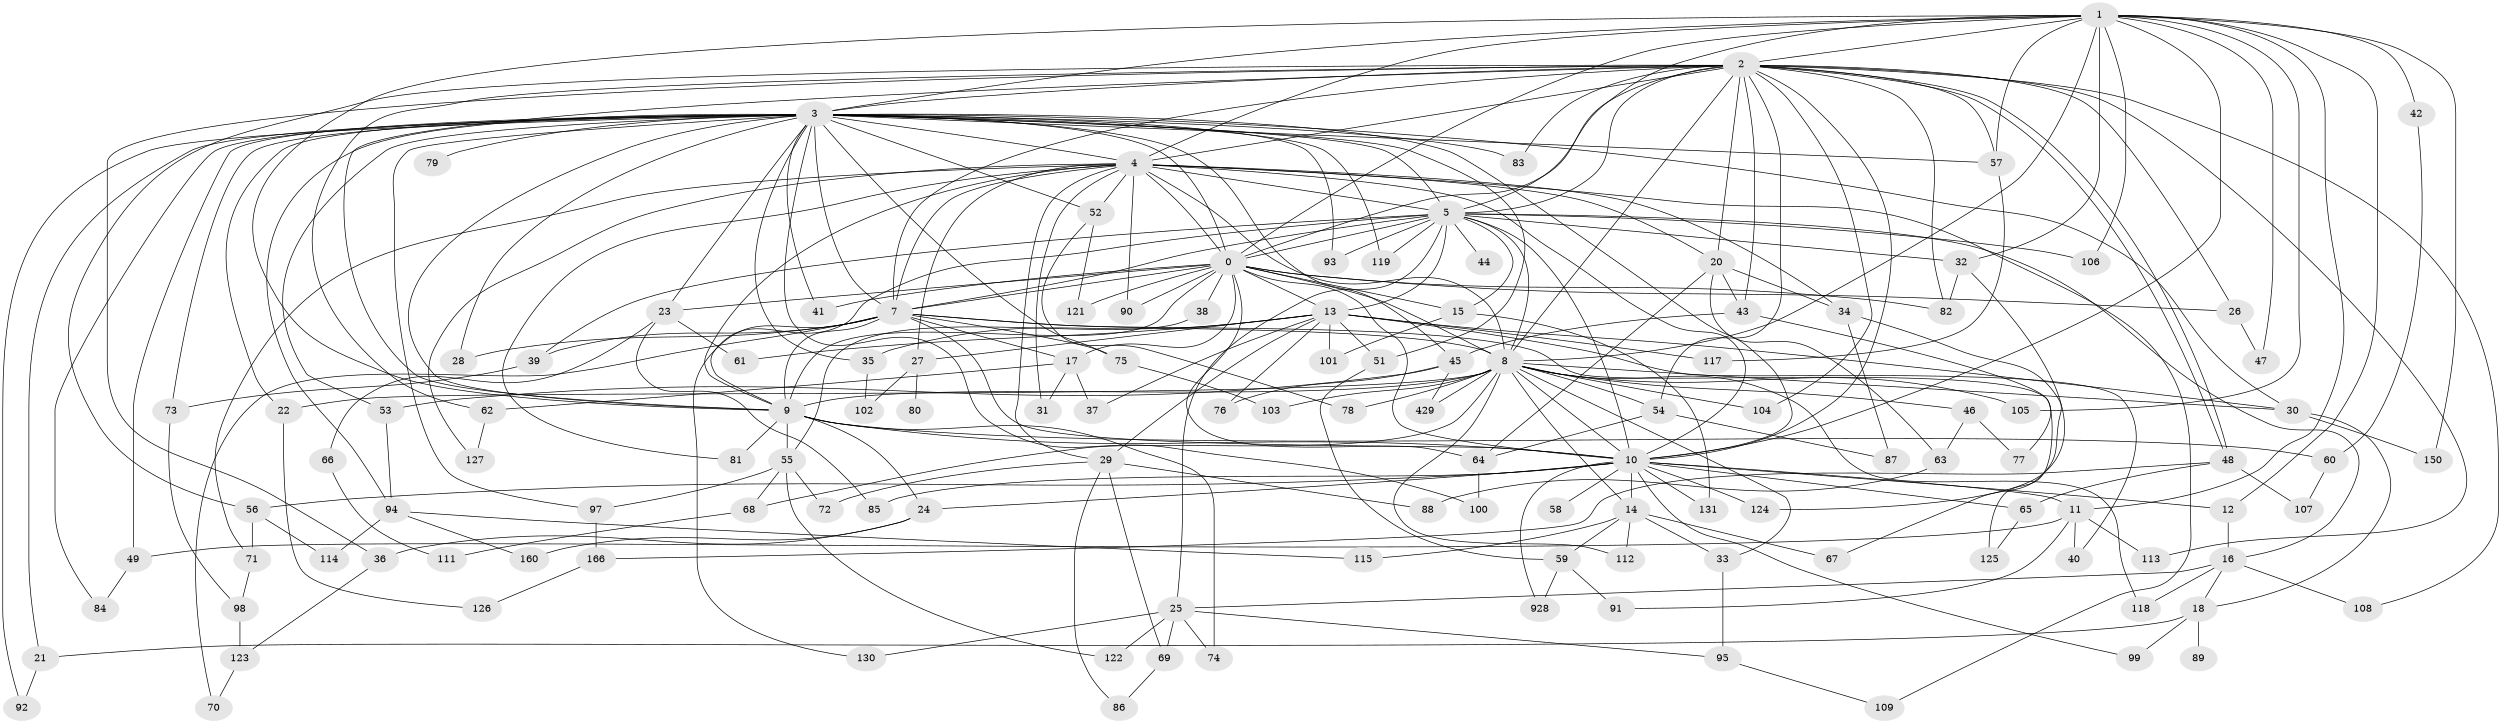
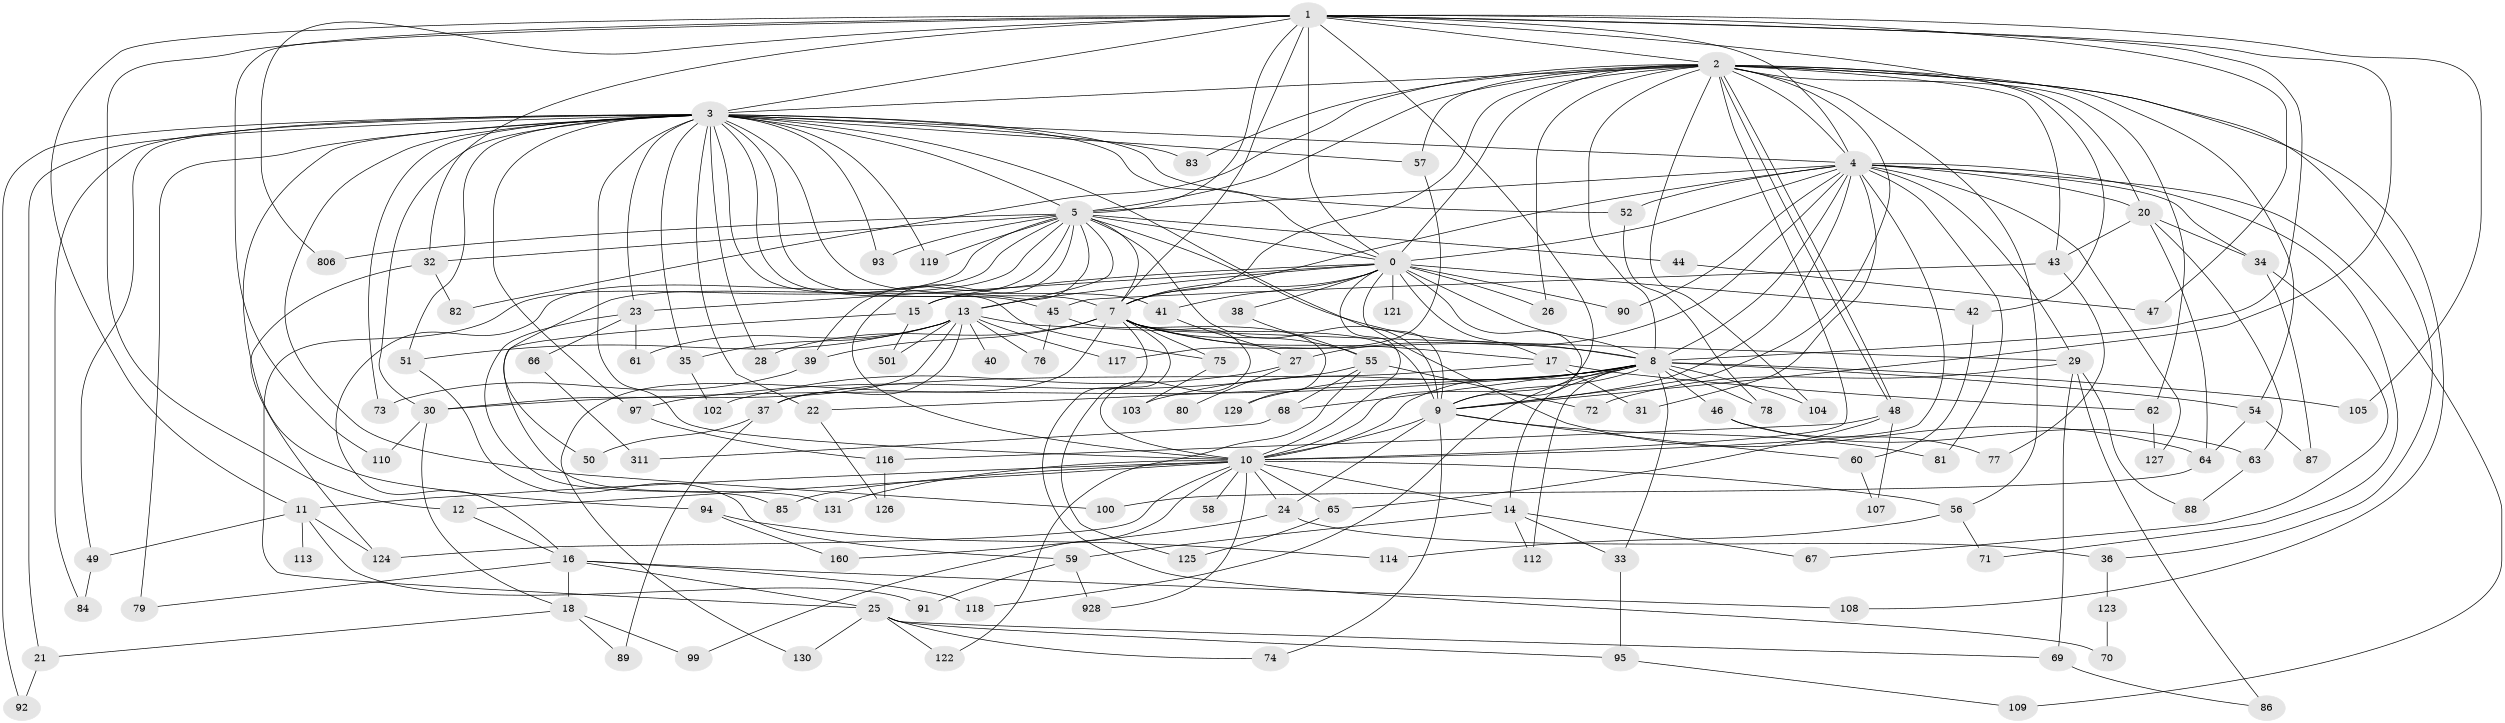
edge "1" -- "57": now "1" -- "7"
edge "2" -- "113": removed
edge "52" -- "121": removed
node "106": label "106" -> "806"
edge "0" -- "82": now "0" -- "42"
edge "13" -- "27": now "41" -- "27"
edge "26" -- "47": now "44" -- "47"
node "101": label "101" -> "501"
node "53": removed
node "429": label "429" -> "129"
edge "9" -- "55": now "7" -- "55"
node "50": added
node "150": label "150" -> "110"
edge "37" -- "89": added
edge "11" -- "40": now "11" -- "124"
node "111": label "111" -> "311"
node "166": label "166" -> "116"
node "115": removed
edge "16" -- "79": added
node "98": removed
